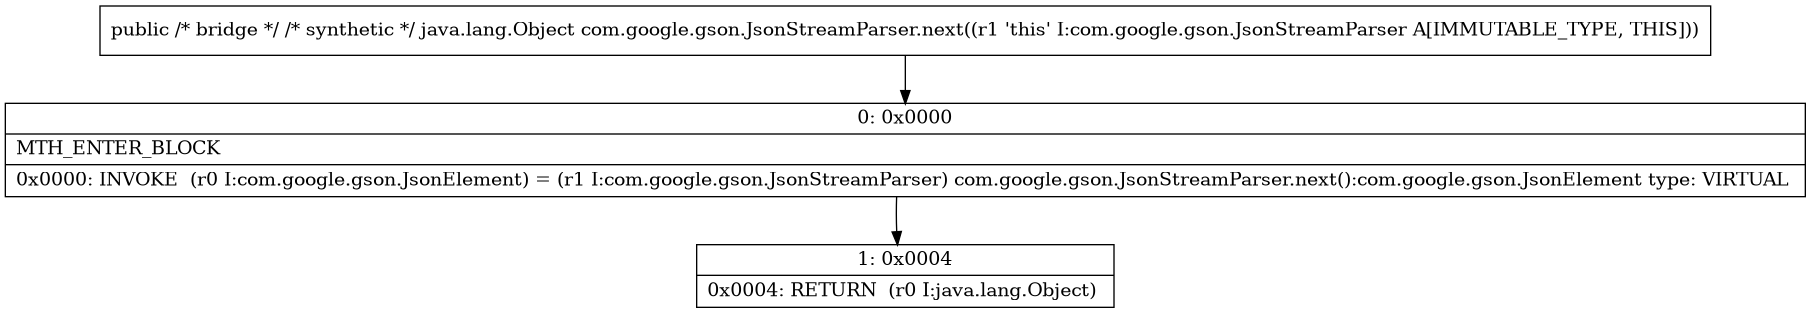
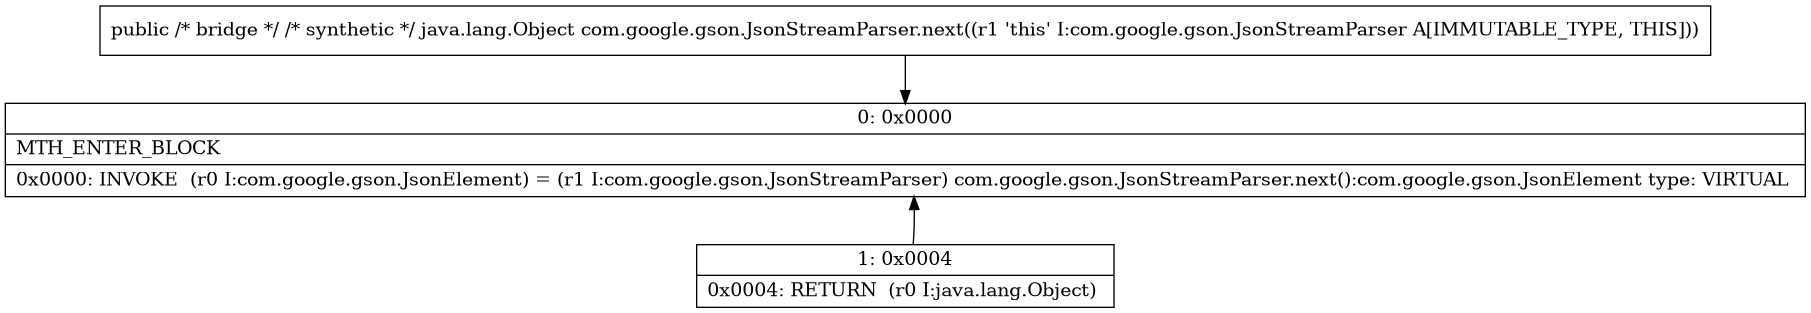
edge "0: 0x0000" -> "1: 0x0004": reversed
